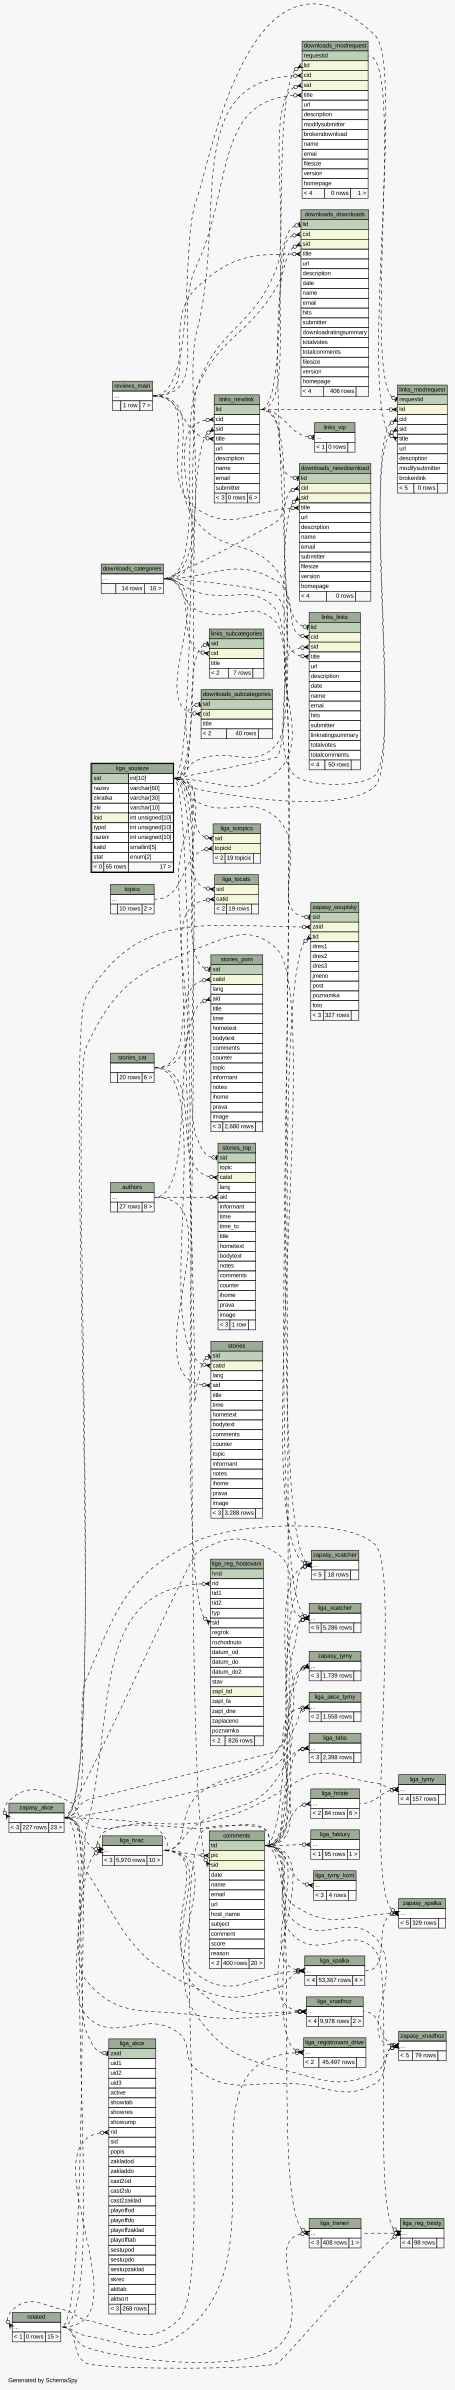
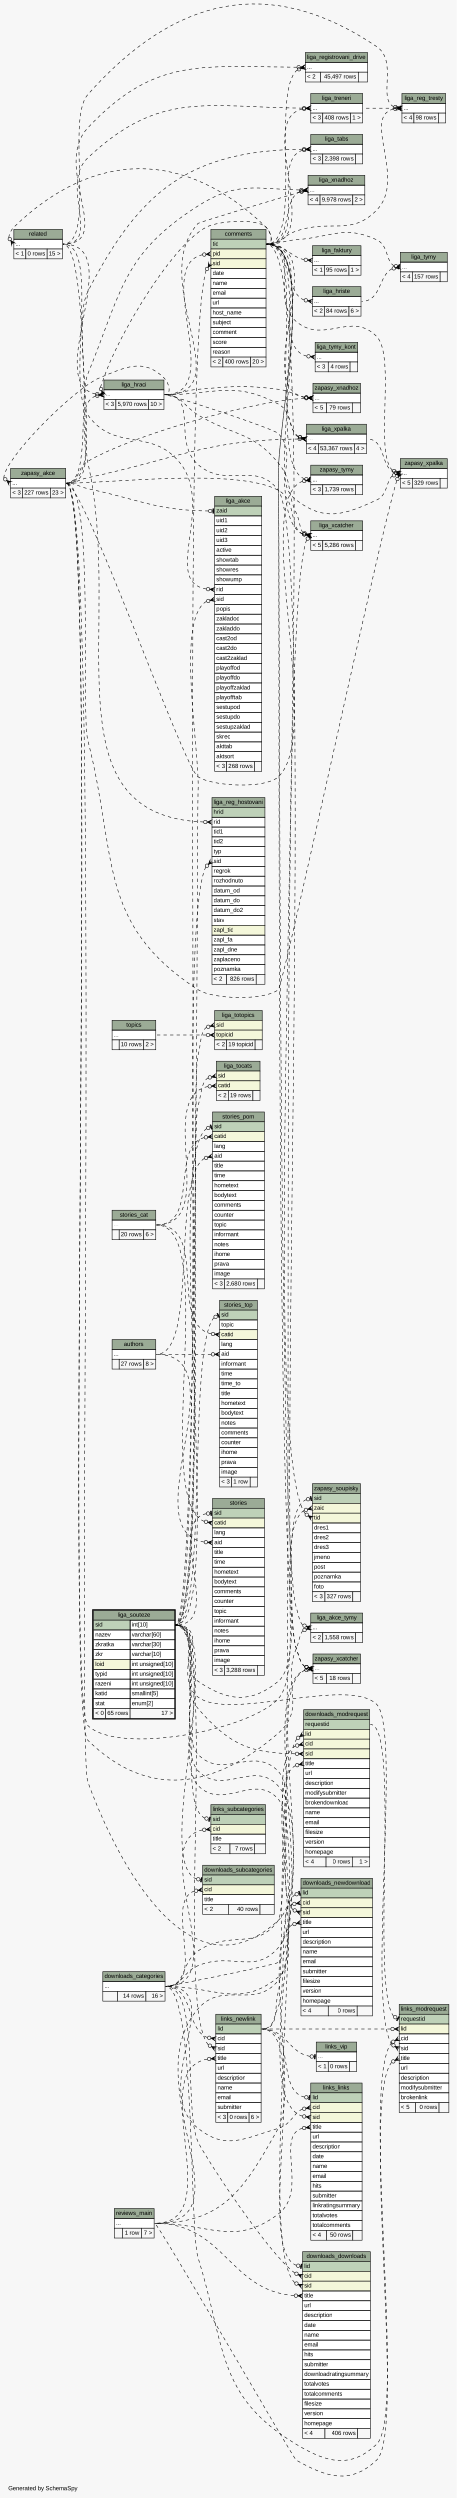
edge "liga_hraci" -> "zapasy_xpalka": added
edge "liga_souteze" -> "liga_akce": added
edge "liga_xnadhoz" -> "zapasy_xnadhoz": removed
